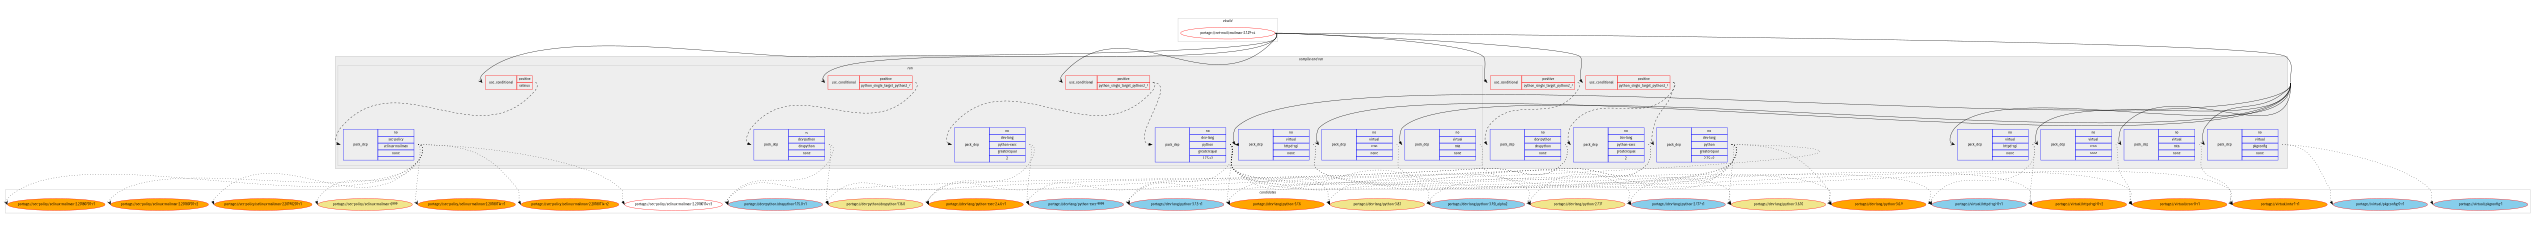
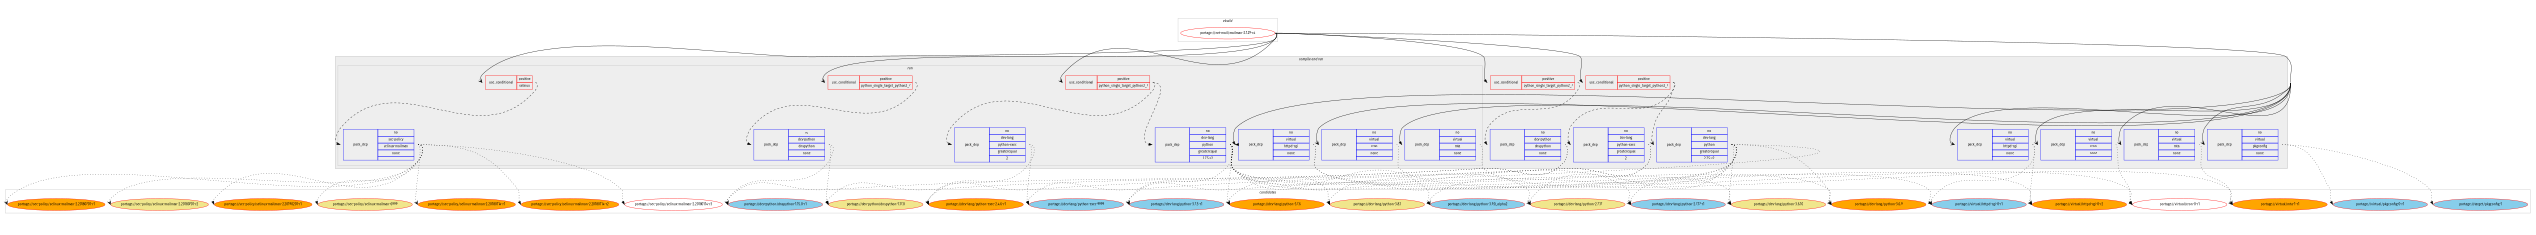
node "portage://sec-policy/selinux-mailman-2.20180701-r2": fillcolor orange -> khaki
node "portage://dev-python/dnspython-1.16.0": label "portage://dev-python/dnspython-1.16.0" -> "portage://dev-python/dnspython-1.17.0"
node "portage://virtual/cron-0-r1": fillcolor orange -> white
node "portage://virtual/pkgconfig-1": label "portage://virtual/pkgconfig-1" -> "portage://target/pkgconfig-1"
